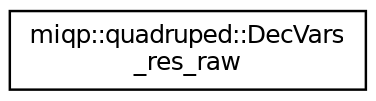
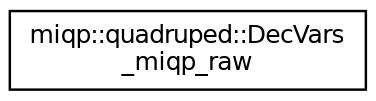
node "miqp::quadruped::DecVars _res_raw": label "miqp::quadruped::DecVars _res_raw" -> "miqp::quadruped::DecVars _miqp_raw"
